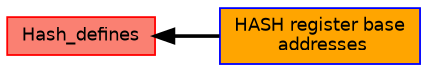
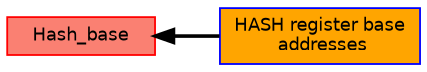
node "Hash_defines": label "Hash_defines" -> "Hash_base"
